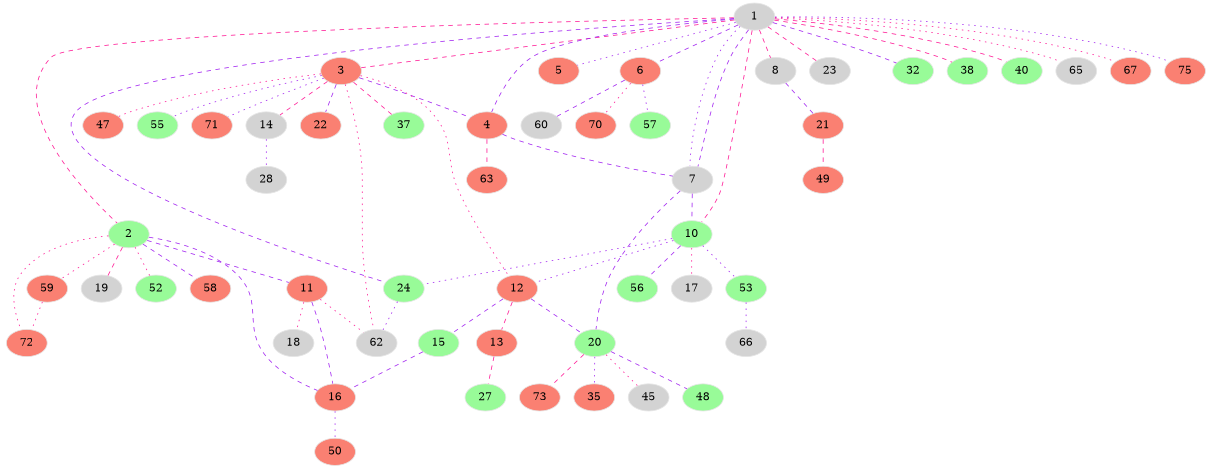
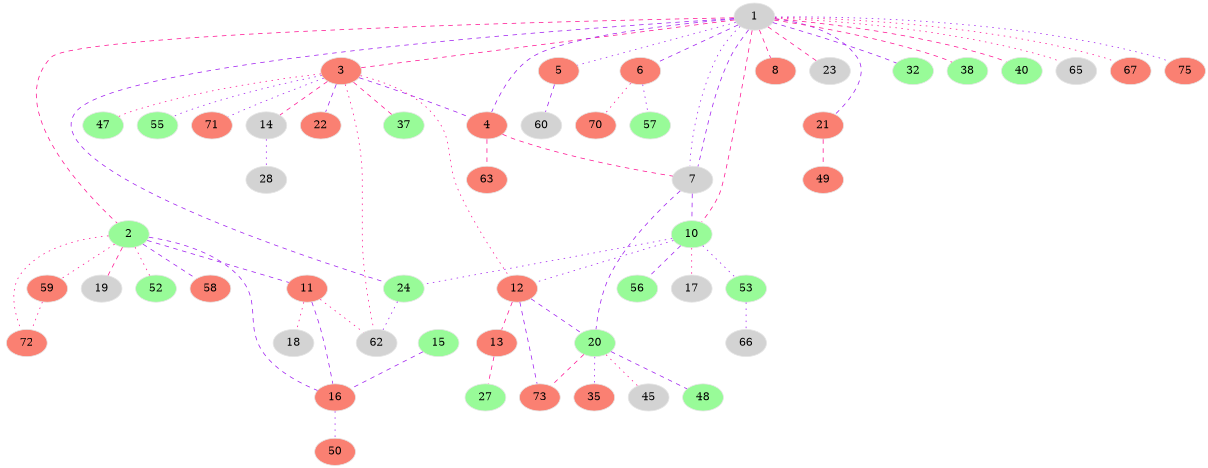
node "8": fillcolor lightgrey -> salmon
edge "6" -- "60": now "5" -- "60"
edge "8" -- "21": now "1" -- "21"
node "47": fillcolor salmon -> palegreen
edge "4" -- "7": color purple -> deeppink
edge "12" -- "15": now "12" -- "73"
